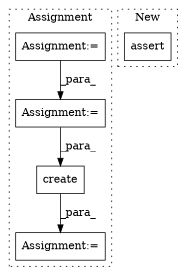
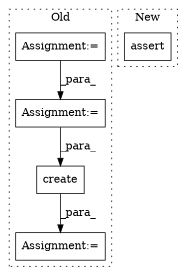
cluster "Assignment": label "Assignment" -> "Old"
